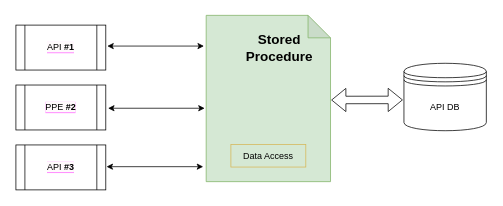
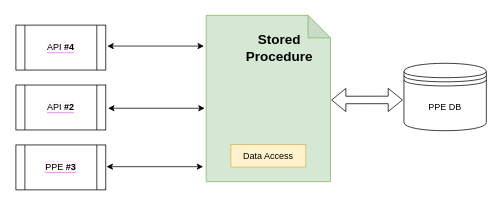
node "API #1": label "API #1" -> "API #4"
node "PPE #2": label "PPE #2" -> "API #2"
node "API DB": label "API DB" -> "PPE DB"
node "Data Access": fillcolor #d5e8d4 -> #fff2cc
node "API #3": label "API #3" -> "PPE #3"
